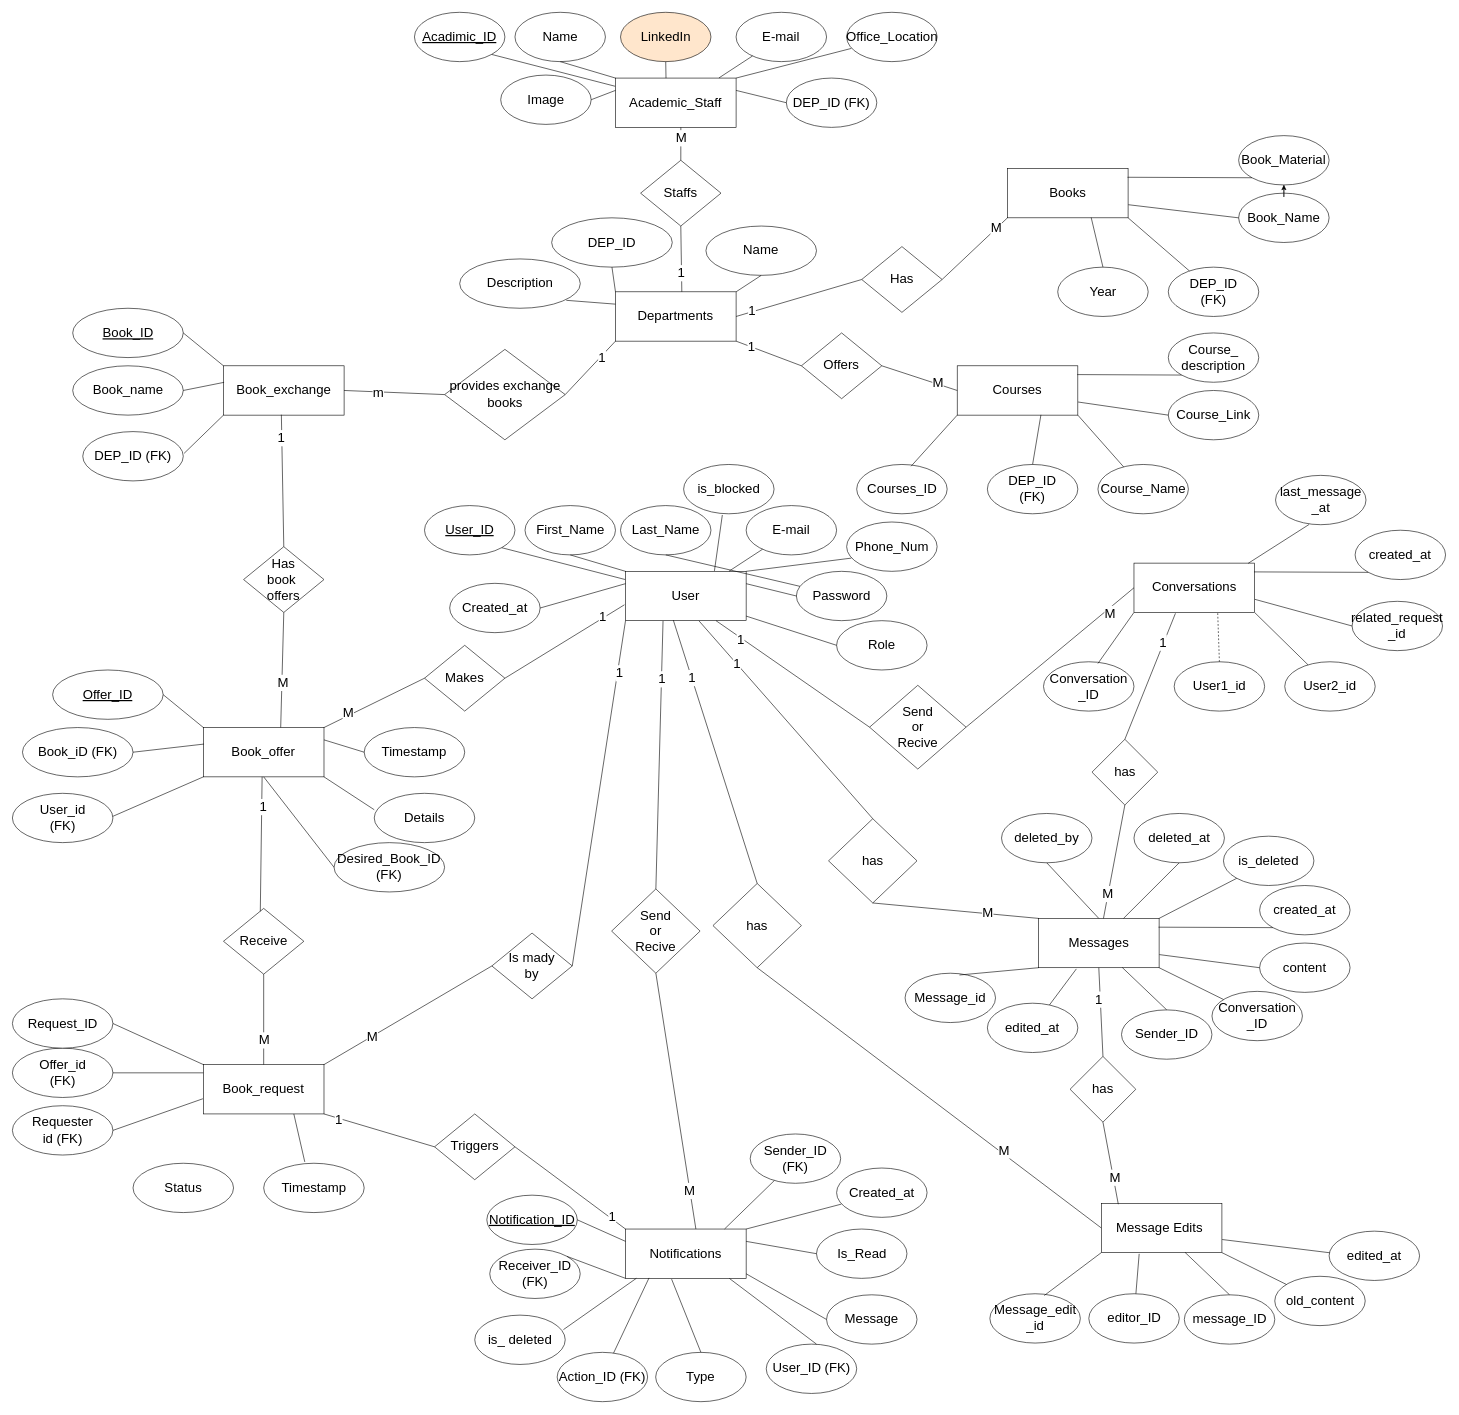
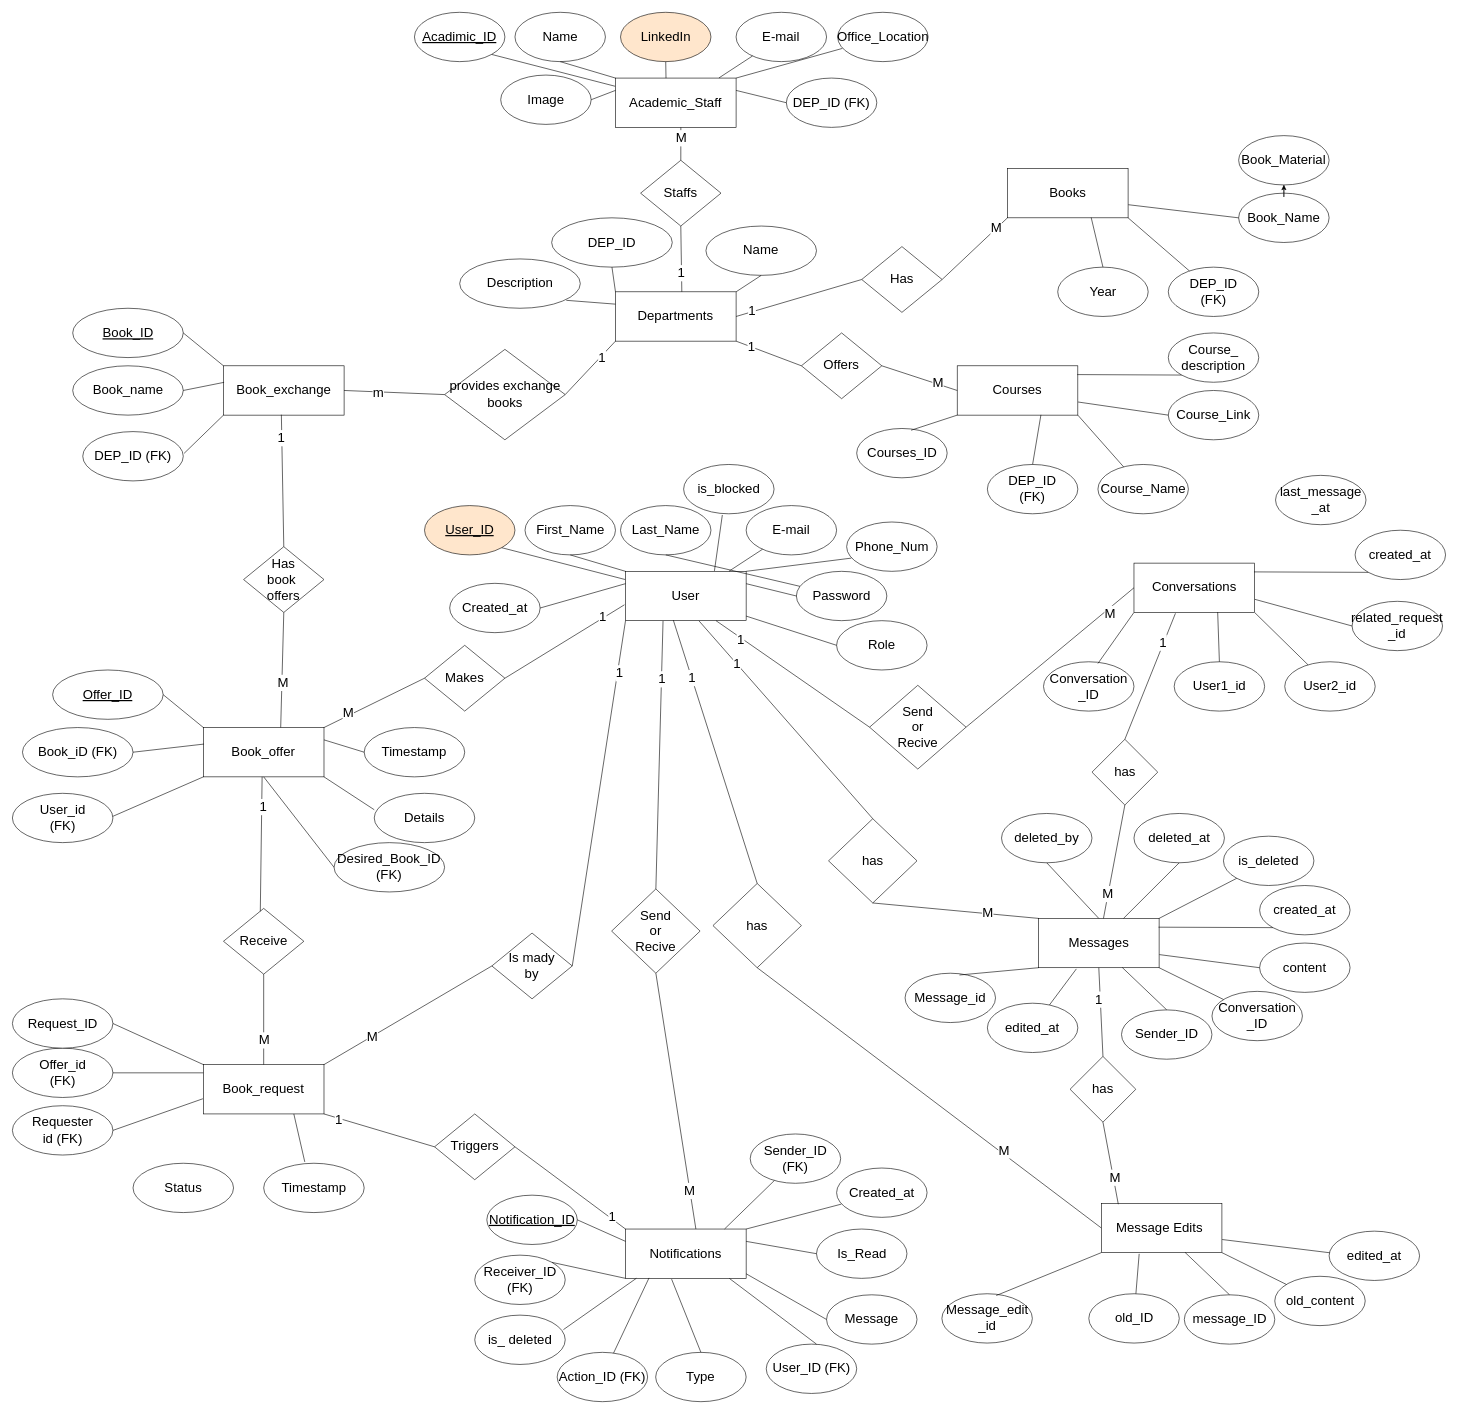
node "Office_Location": moved (892, 37) -> (883, 37)
edge "Book_Material" -- "Books": removed
node "Courses_ID": moved (902, 489) -> (902, 453)
node "User_ID": fillcolor #ffffff -> #ffe6cc
edge "last_message _at" -- "Conversations": removed
edge "Conversations" -- "User1_id": style dashed -> solid
node "Receiver_ID (FK)": moved (535, 1274) -> (520, 1280)
node "Message_edit _id": moved (1035, 1319) -> (987, 1319)
node "editor_ID": label "editor_ID" -> "old_ID"
